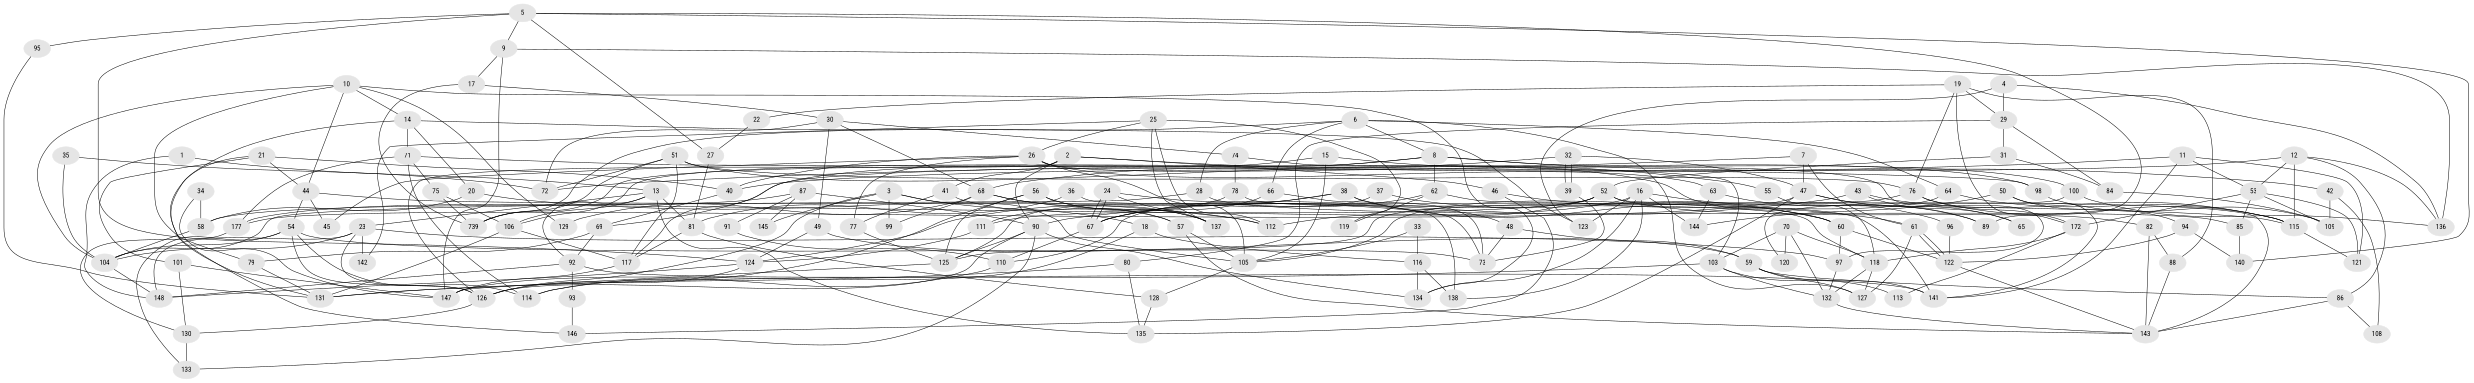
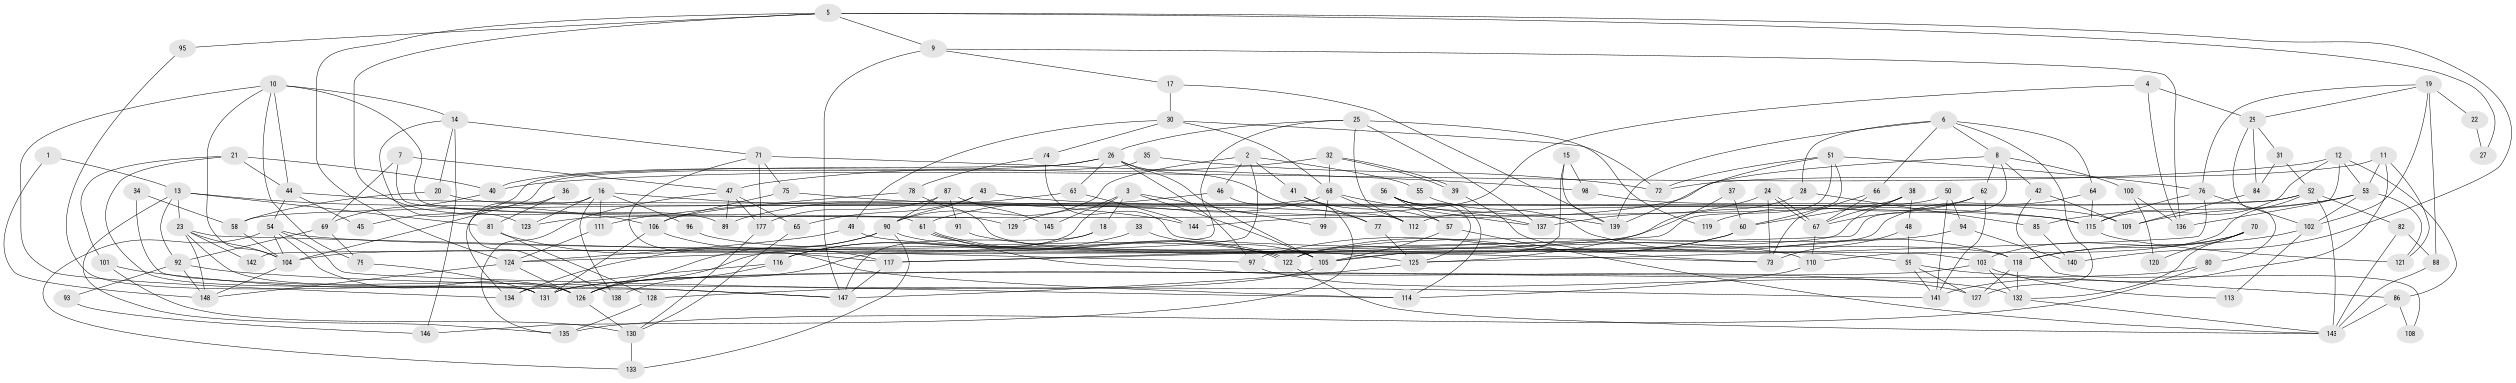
edge "27" -- "81": removed
node "739": label "739" -> "139"
node "172": label "172" -> "102"
edge "65" -- "130": added
